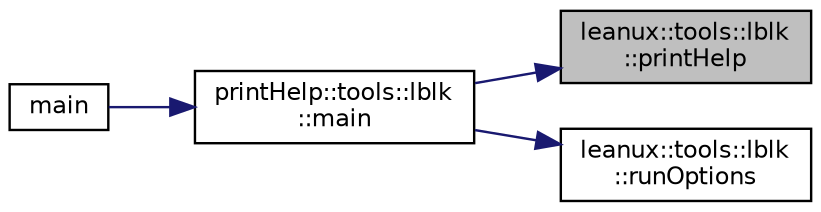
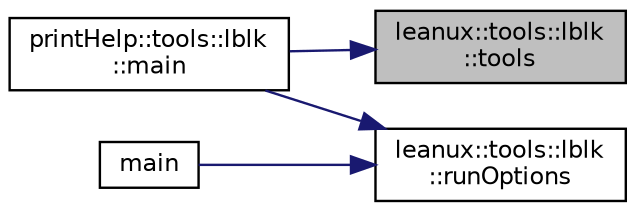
node "leanux::tools::lblk ::printHelp": label "leanux::tools::lblk ::printHelp" -> "leanux::tools::lblk ::tools"
edge "main" -> "printHelp::tools::lblk ::main": now "main" -> "leanux::tools::lblk ::runOptions"
